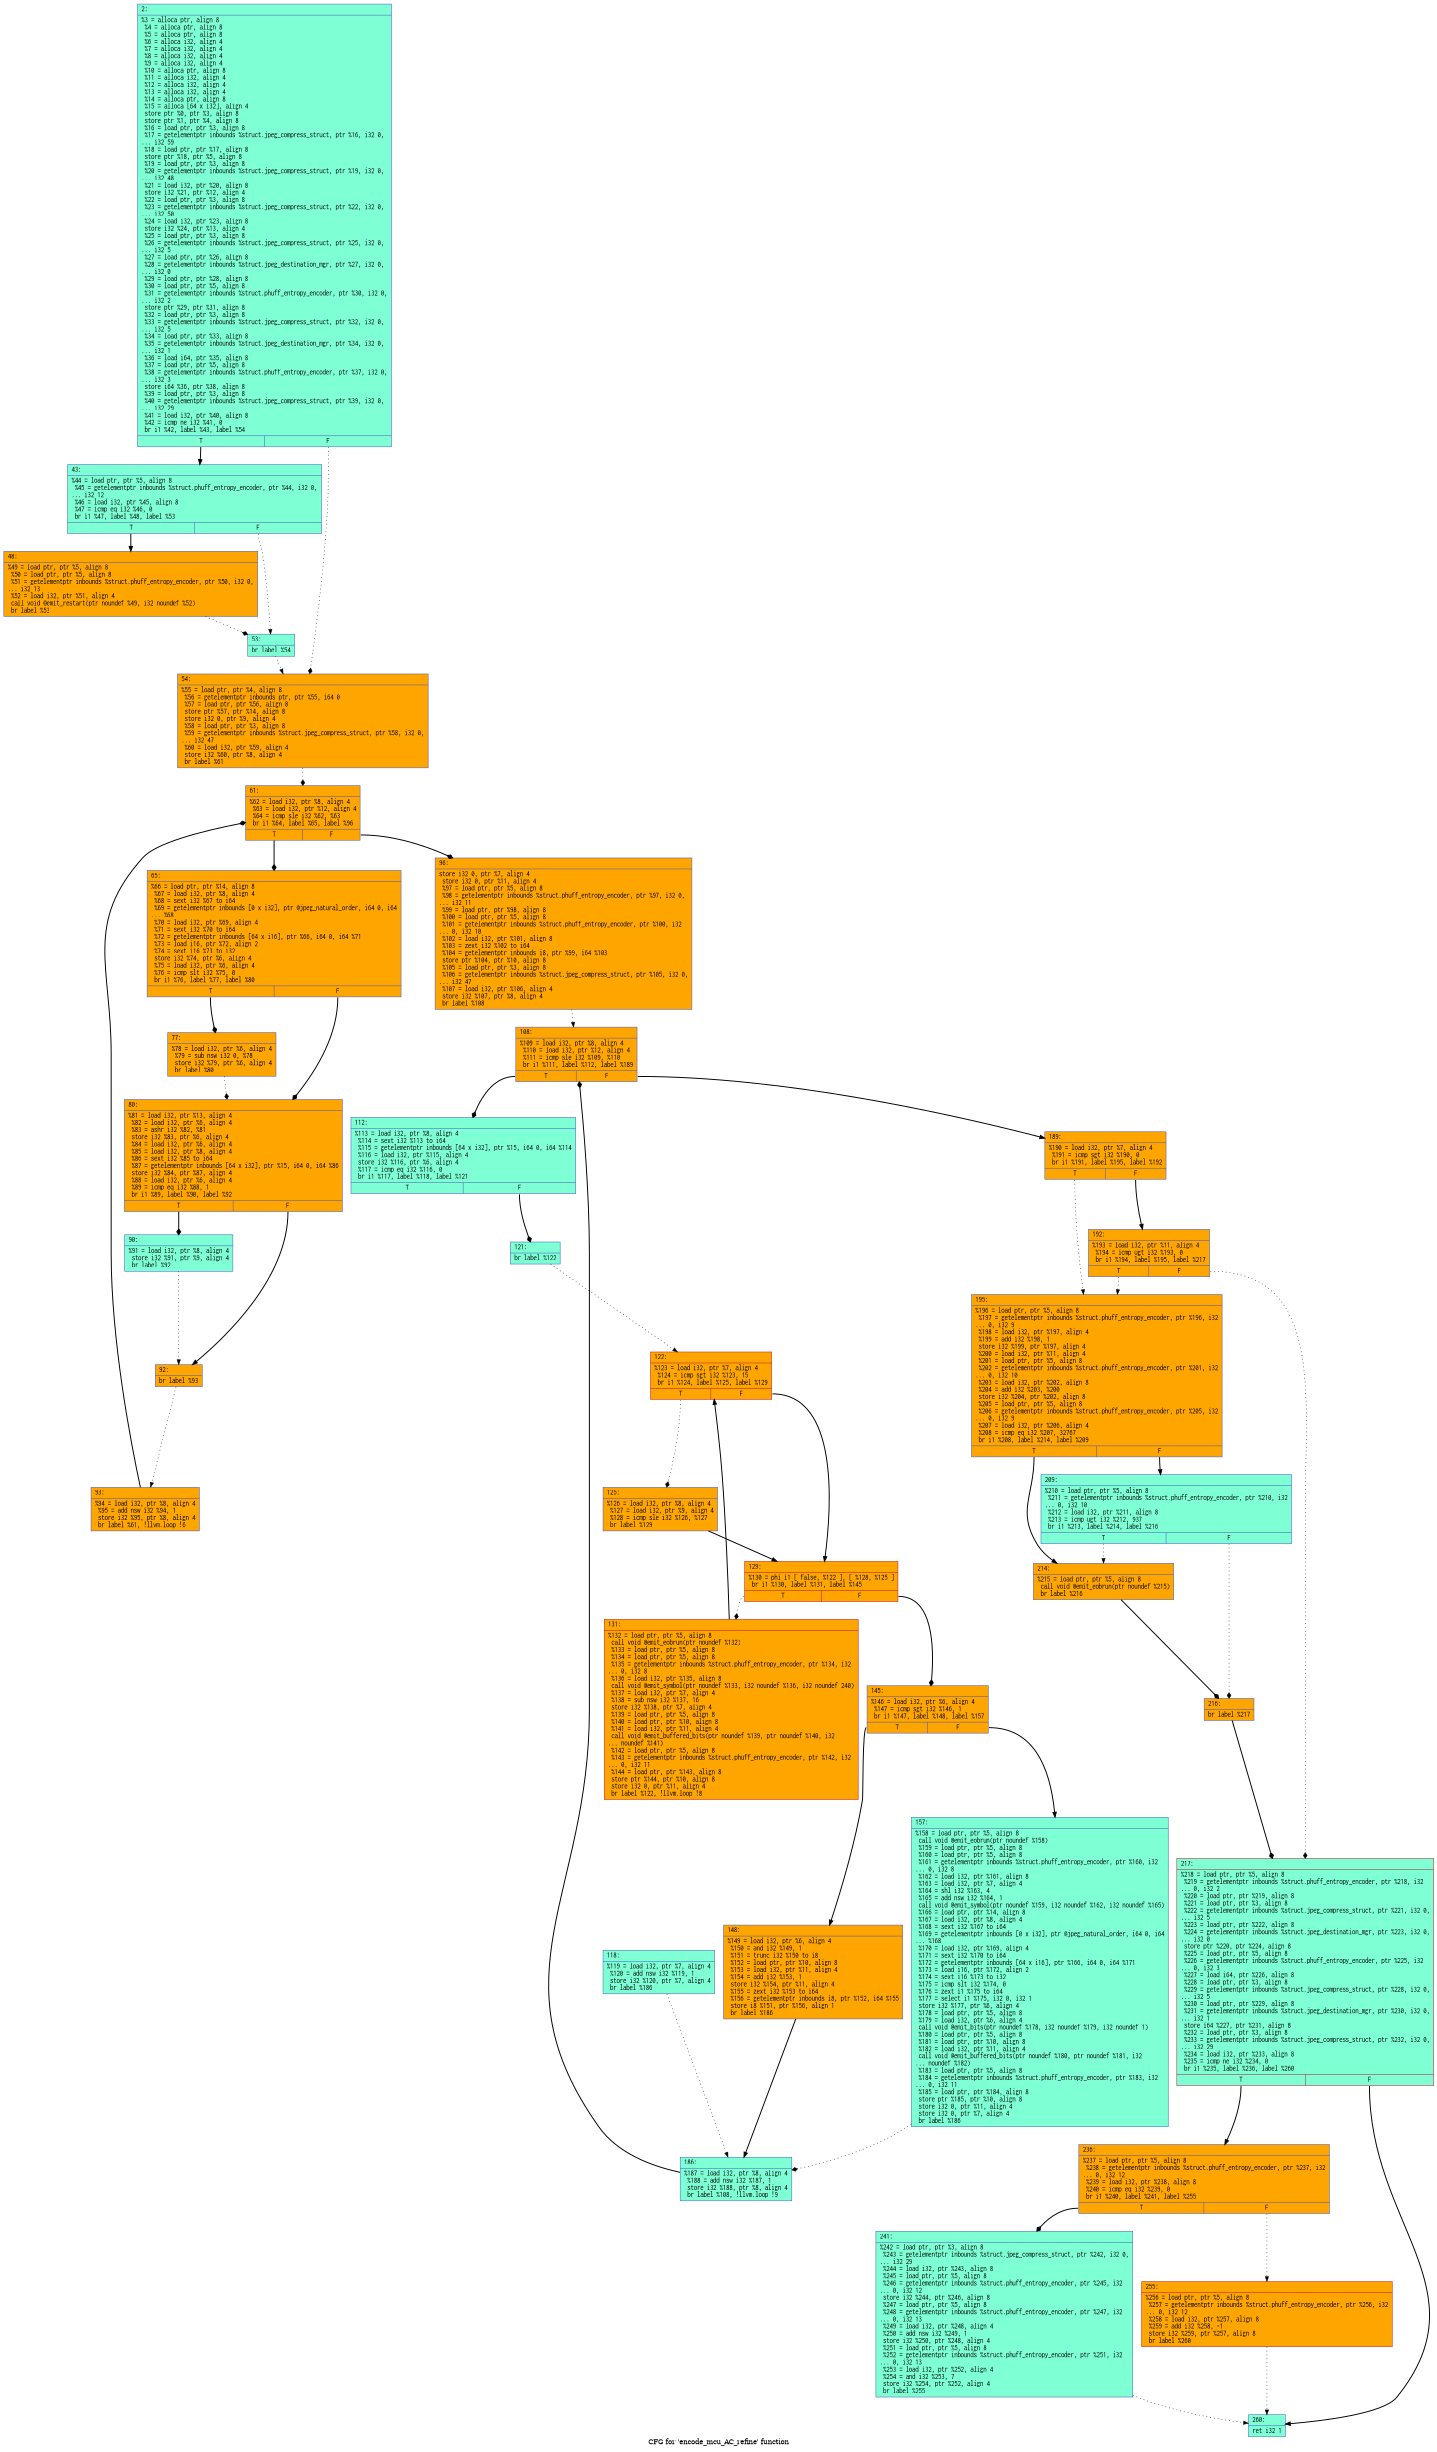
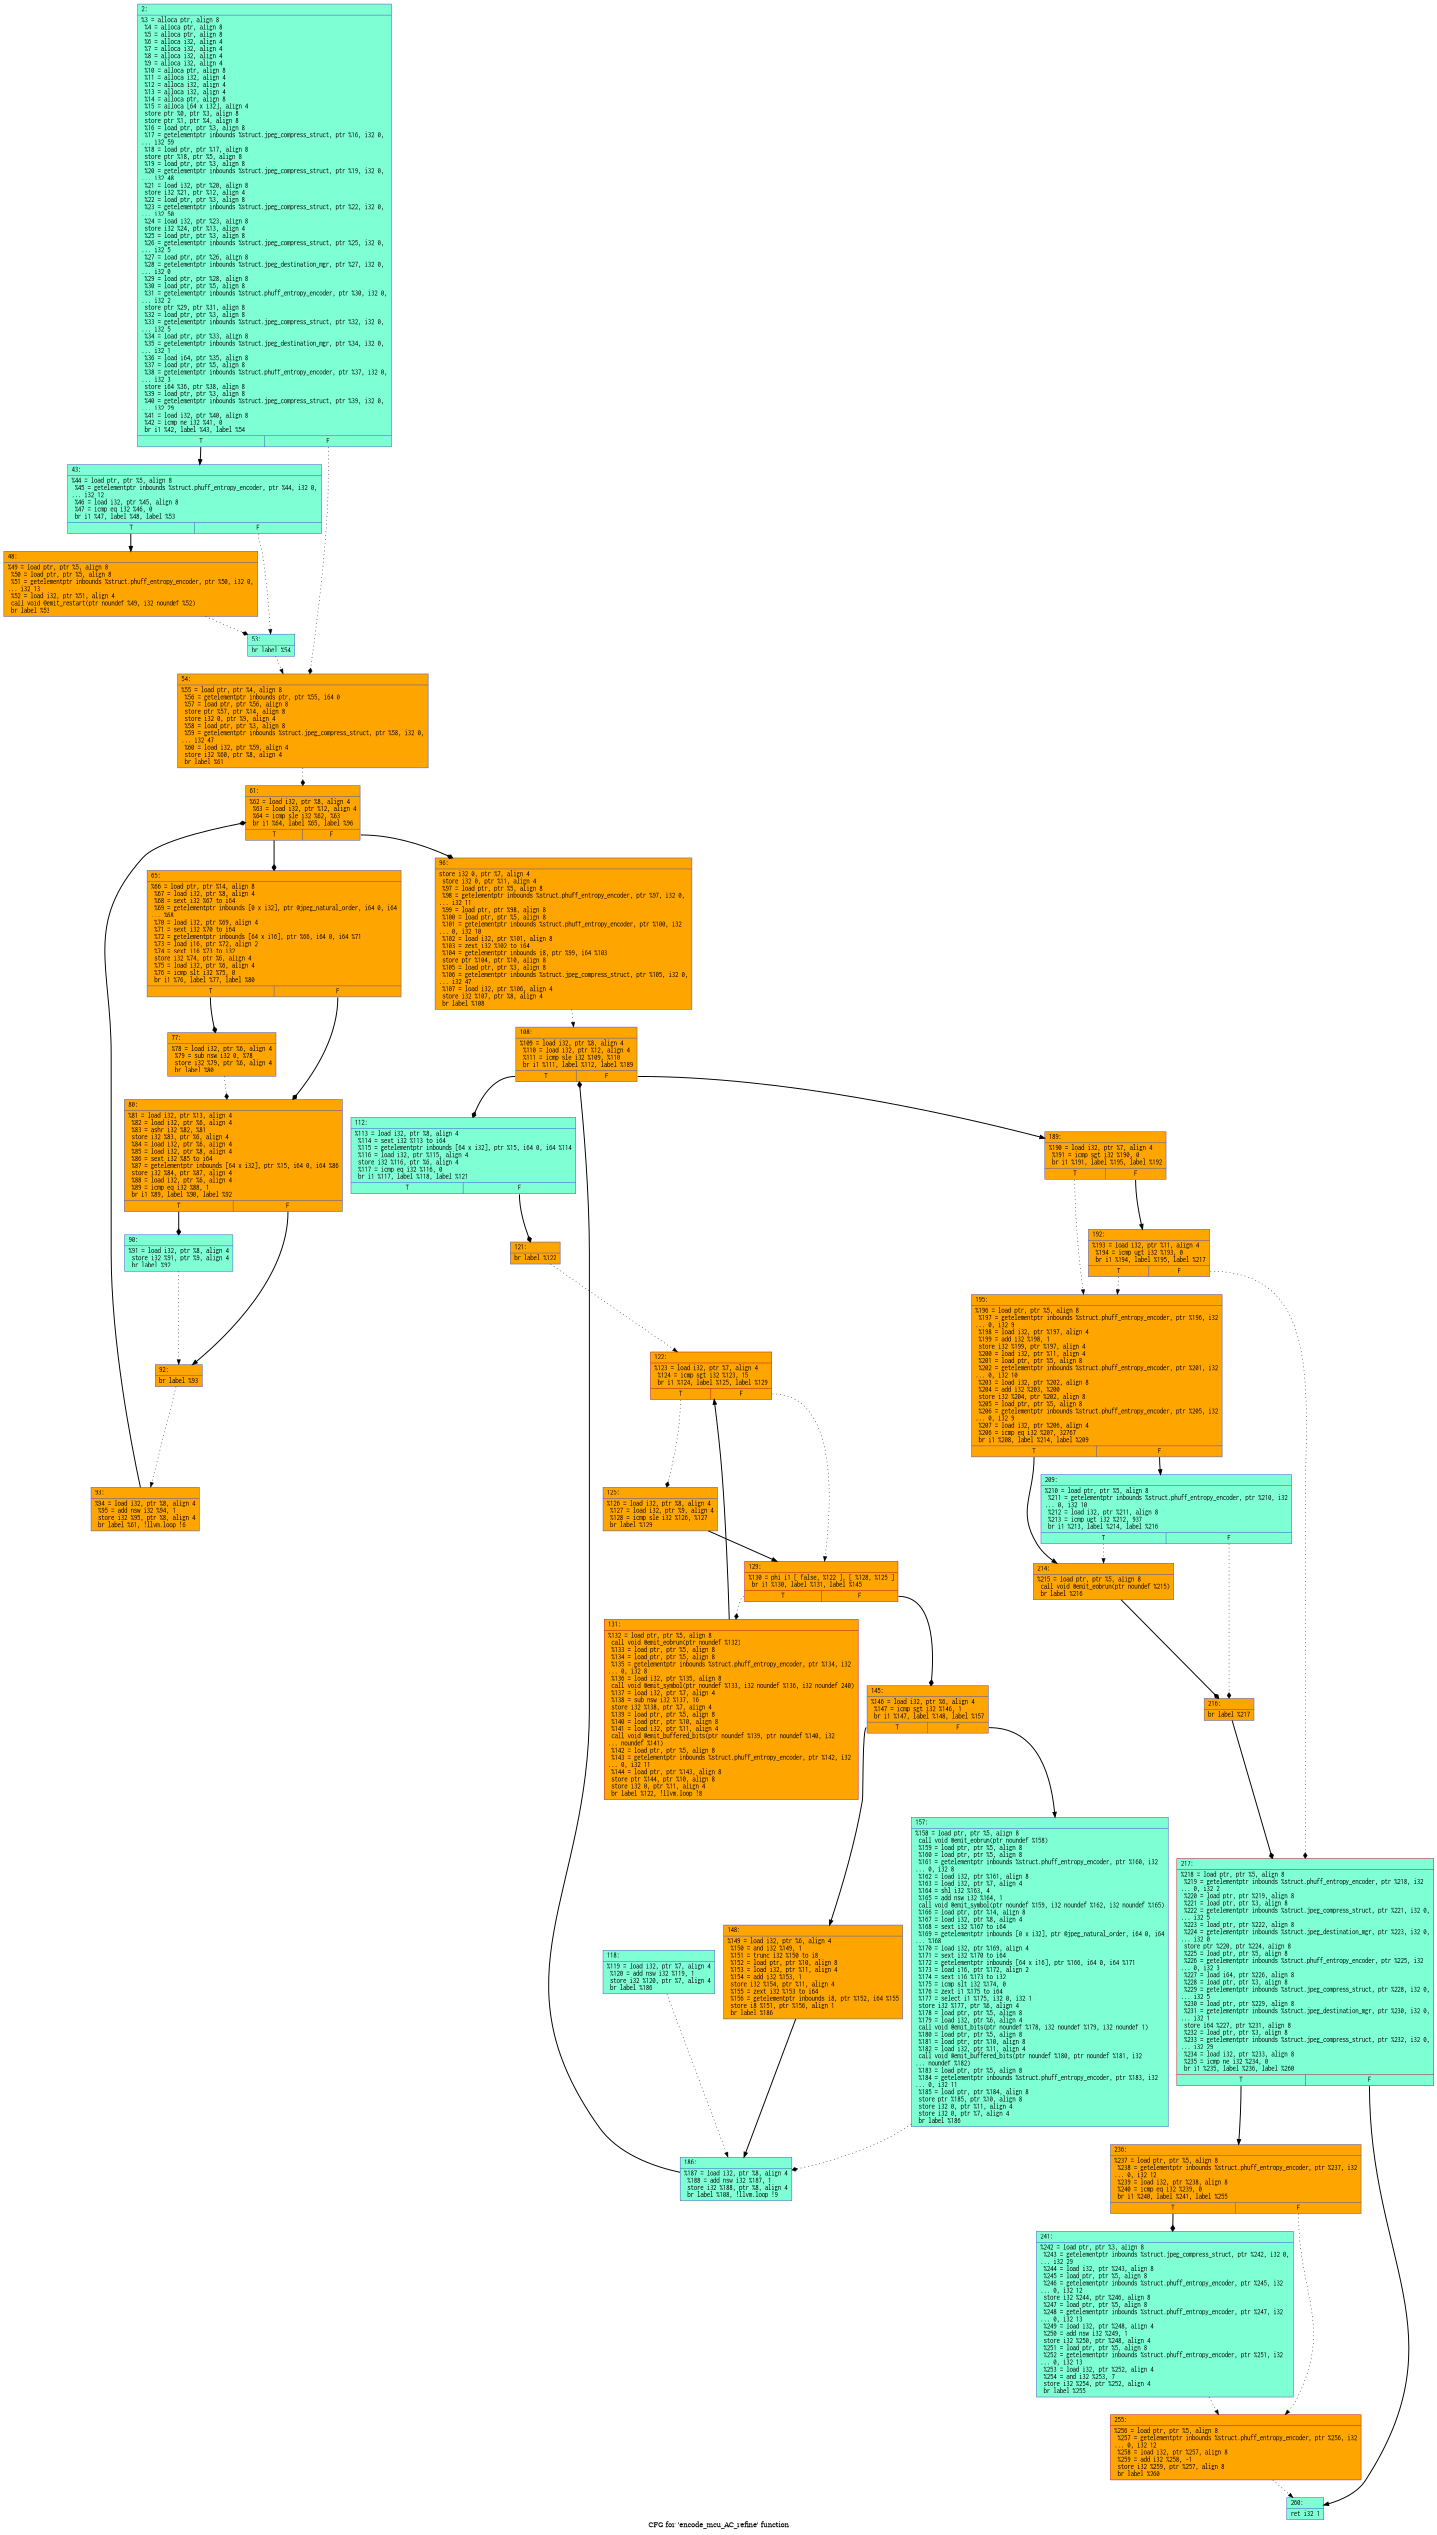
node "121:": fillcolor aquamarine -> orange
node "195:": text "%208 = icmp eq i32 %207, 32767" -> "%206 = icmp eq i32 %207, 32767"
edge "122:" -> "129:": style bold -> dotted
edge "241:" -> "260:": now "241:" -> "255:"
